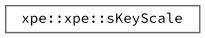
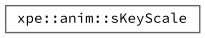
node "xpe::xpe::sKeyScale": label "xpe::xpe::sKeyScale" -> "xpe::anim::sKeyScale"
